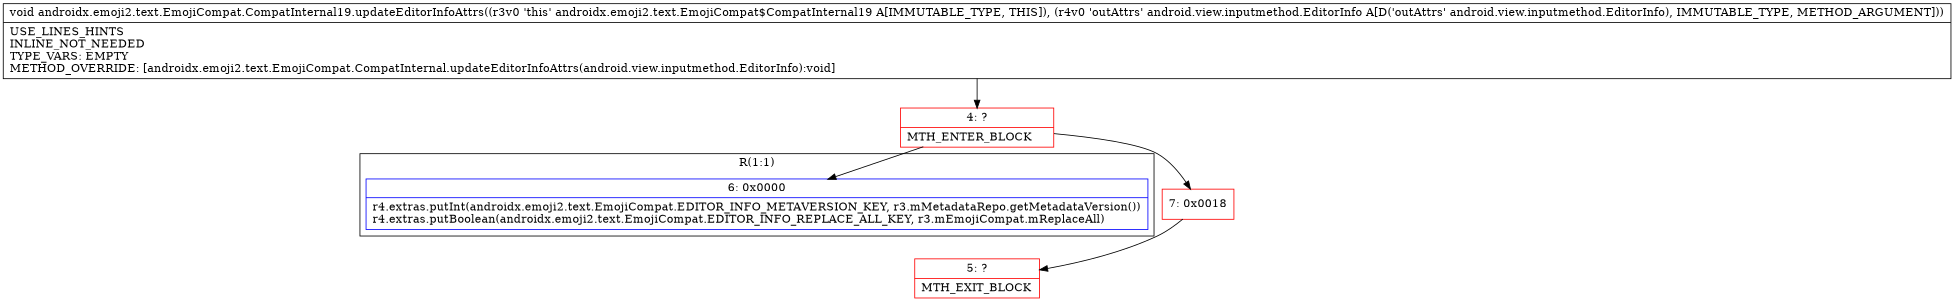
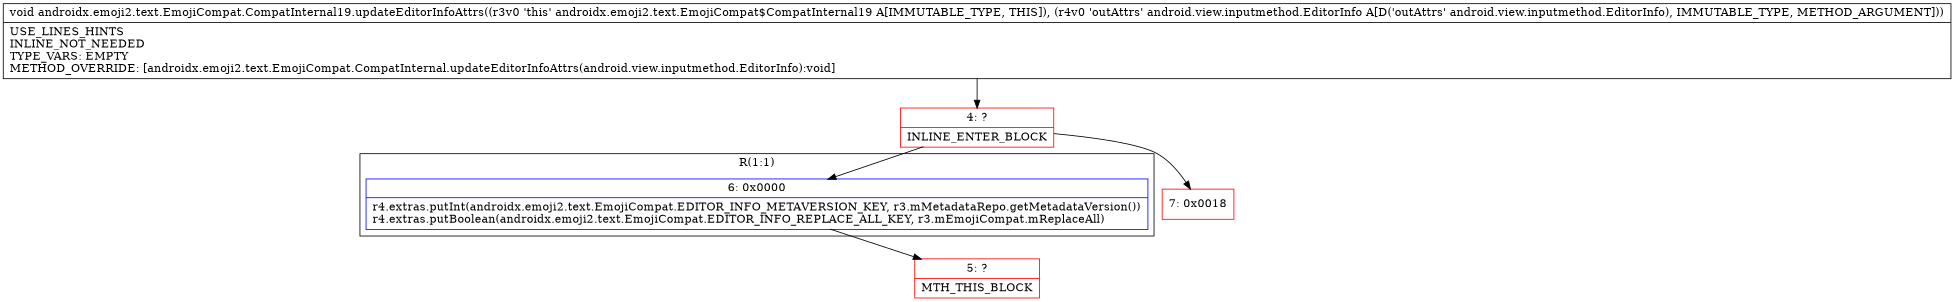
node "4: ?": text "MTH_ENTER_BLOCK" -> "INLINE_ENTER_BLOCK"
edge "7: 0x0018" -> "5: ?": now "6: 0x0000" -> "5: ?"
node "5: ?": text "MTH_EXIT_BLOCK" -> "MTH_THIS_BLOCK"
